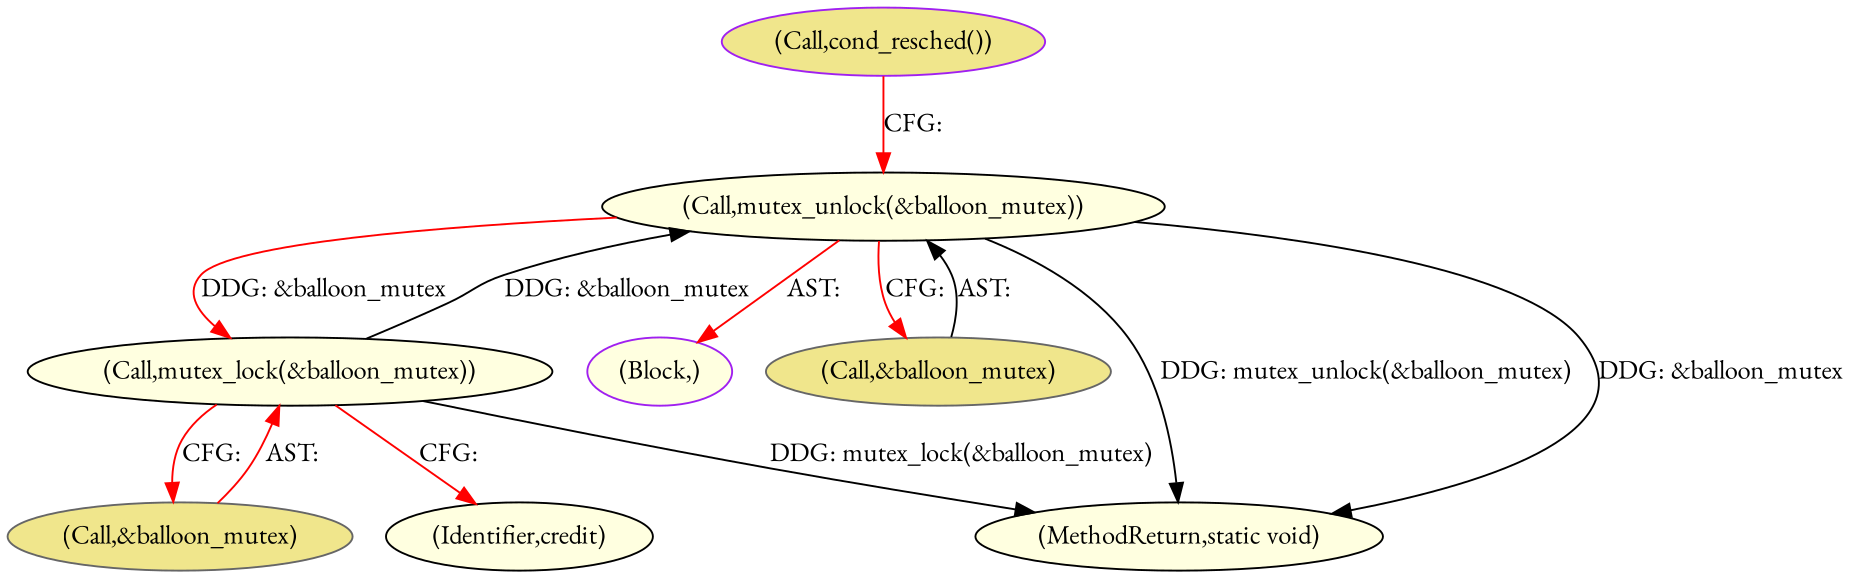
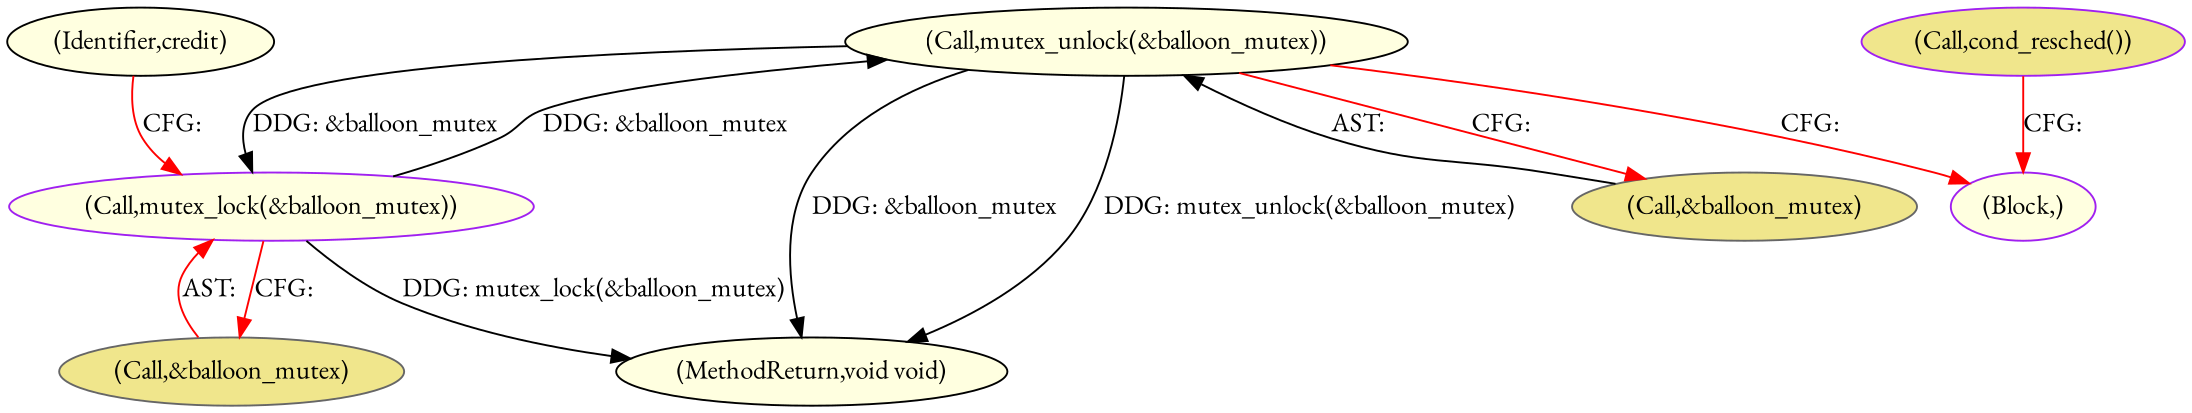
edge "(Call,cond_resched())" -> "(Call,mutex_unlock(&balloon_mutex))": now "(Call,cond_resched())" -> "(Block,)"
edge "(Call,mutex_unlock(&balloon_mutex))" -> "(Call,mutex_lock(&balloon_mutex))": color red -> black
edge "(Call,mutex_unlock(&balloon_mutex))" -> "(Block,)": label "AST: " -> "CFG: "
node "(Call,mutex_lock(&balloon_mutex))": color black -> purple
edge "(Call,mutex_lock(&balloon_mutex))" -> "(Identifier,credit)": reversed
node "(MethodReturn,static void)": label "(MethodReturn,static void)" -> "(MethodReturn,void void)"
